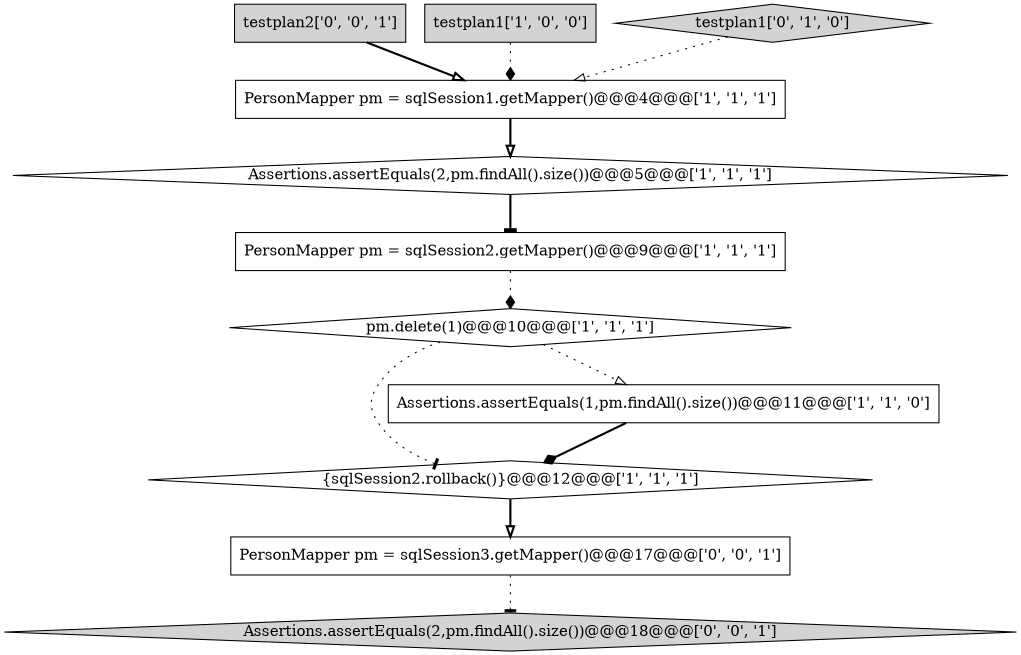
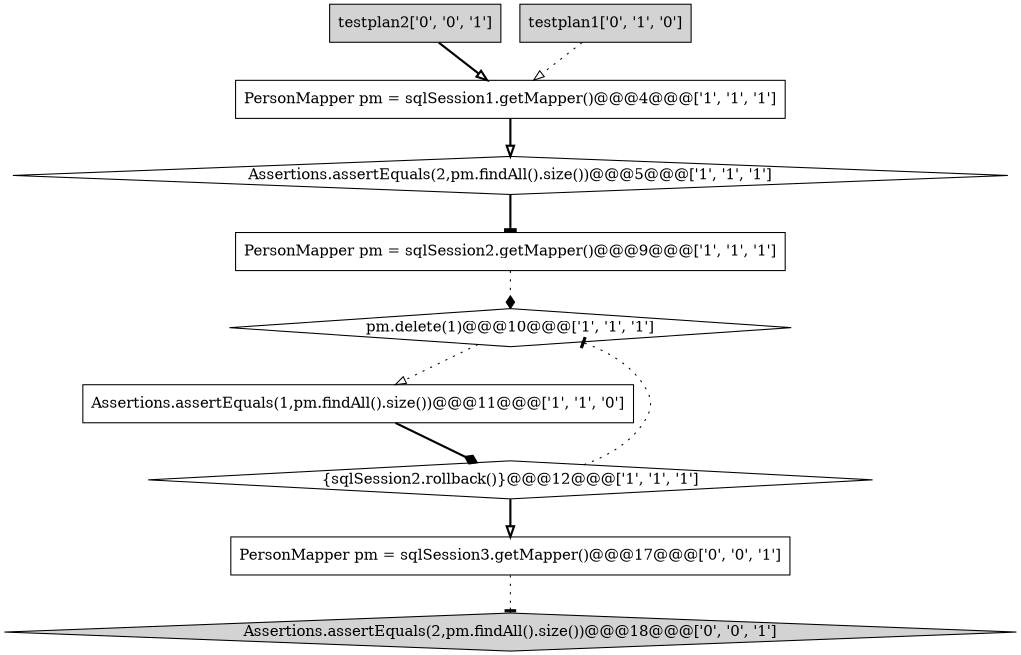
node "testplan1['1', '0', '0']": removed
node "testplan1['0', '1', '0']": shape diamond -> box
edge "pm.delete(1)@@@10@@@['1', '1', '1']" -> "{sqlSession2.rollback()}@@@12@@@['1', '1', '1']": reversed
